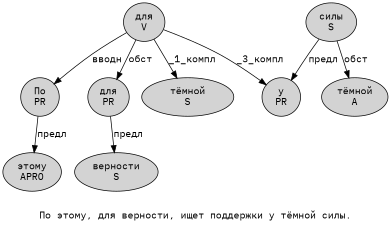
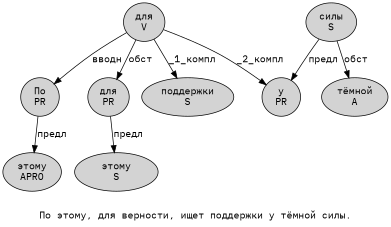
edge "для V" -> "у PR": label "_3_компл" -> "_2_компл"
node "тёмной S": label "тёмной S" -> "поддержки S"
node "верности S": label "верности S" -> "этому S"
